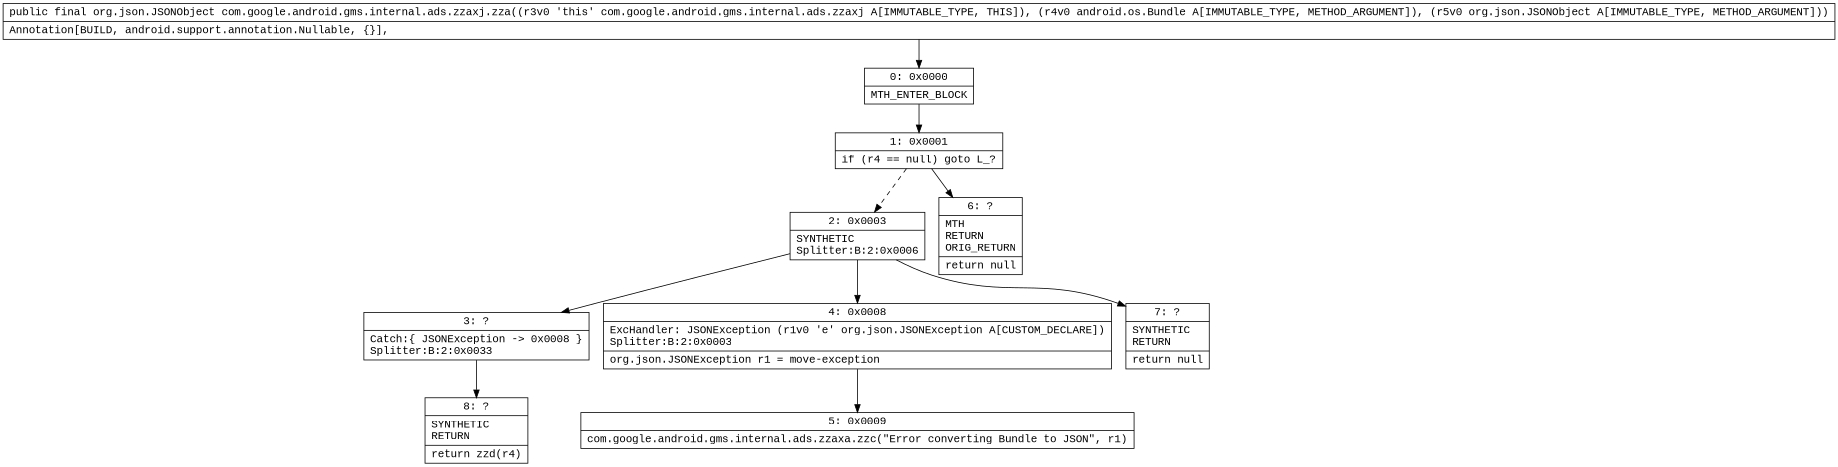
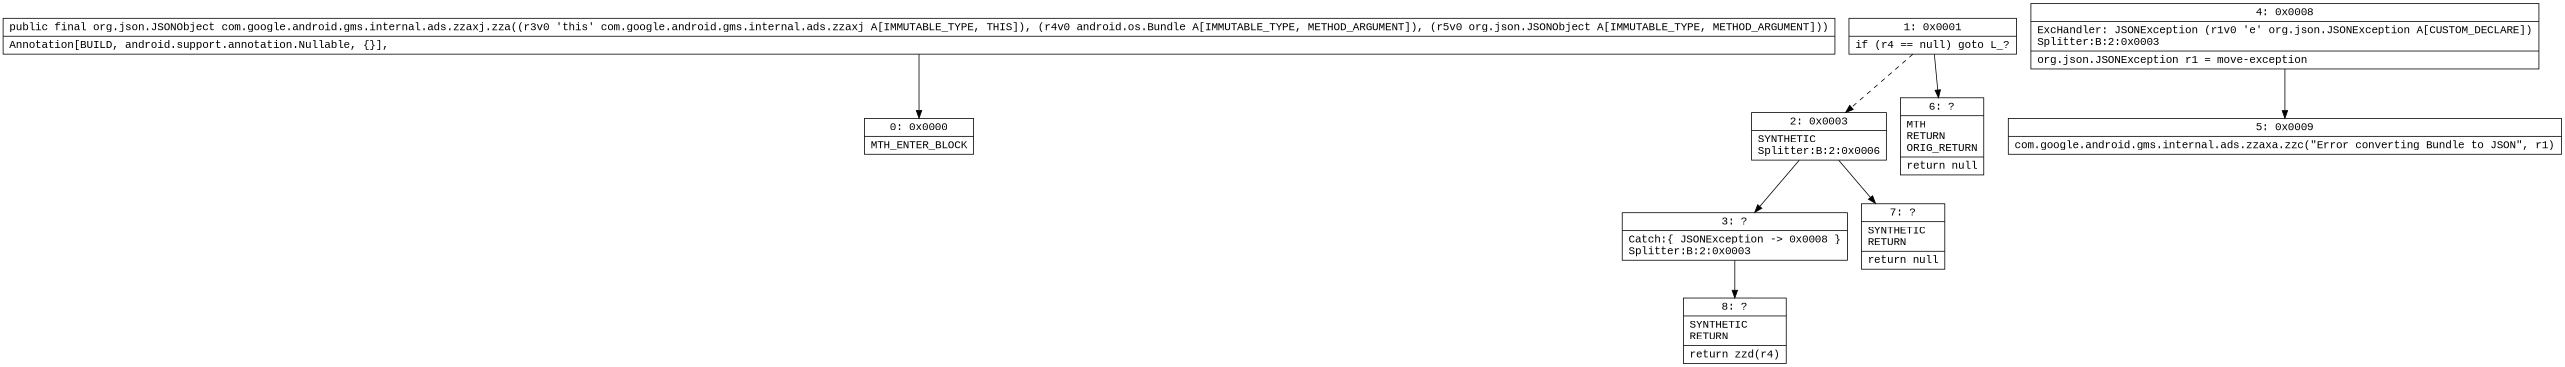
edge "0: 0x0000" -> "1: 0x0001": removed
edge "2: 0x0003" -> "4: 0x0008": removed
node "3: ?": text "Splitter:B:2:0x0033" -> "Splitter:B:2:0x0003"
